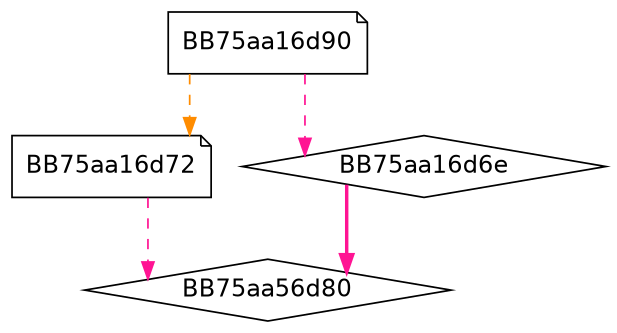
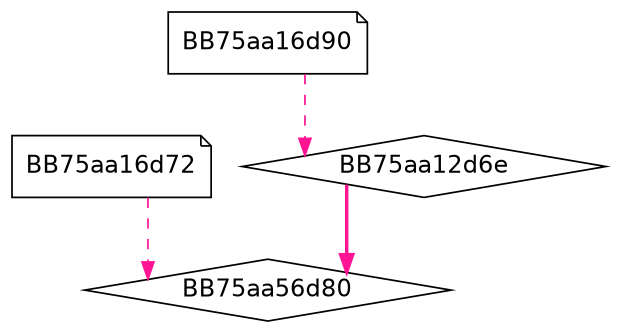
edge "BB75aa16d90" -> "BB75aa16d72": removed
node "BB75aa16d6e": label "BB75aa16d6e" -> "BB75aa12d6e"
